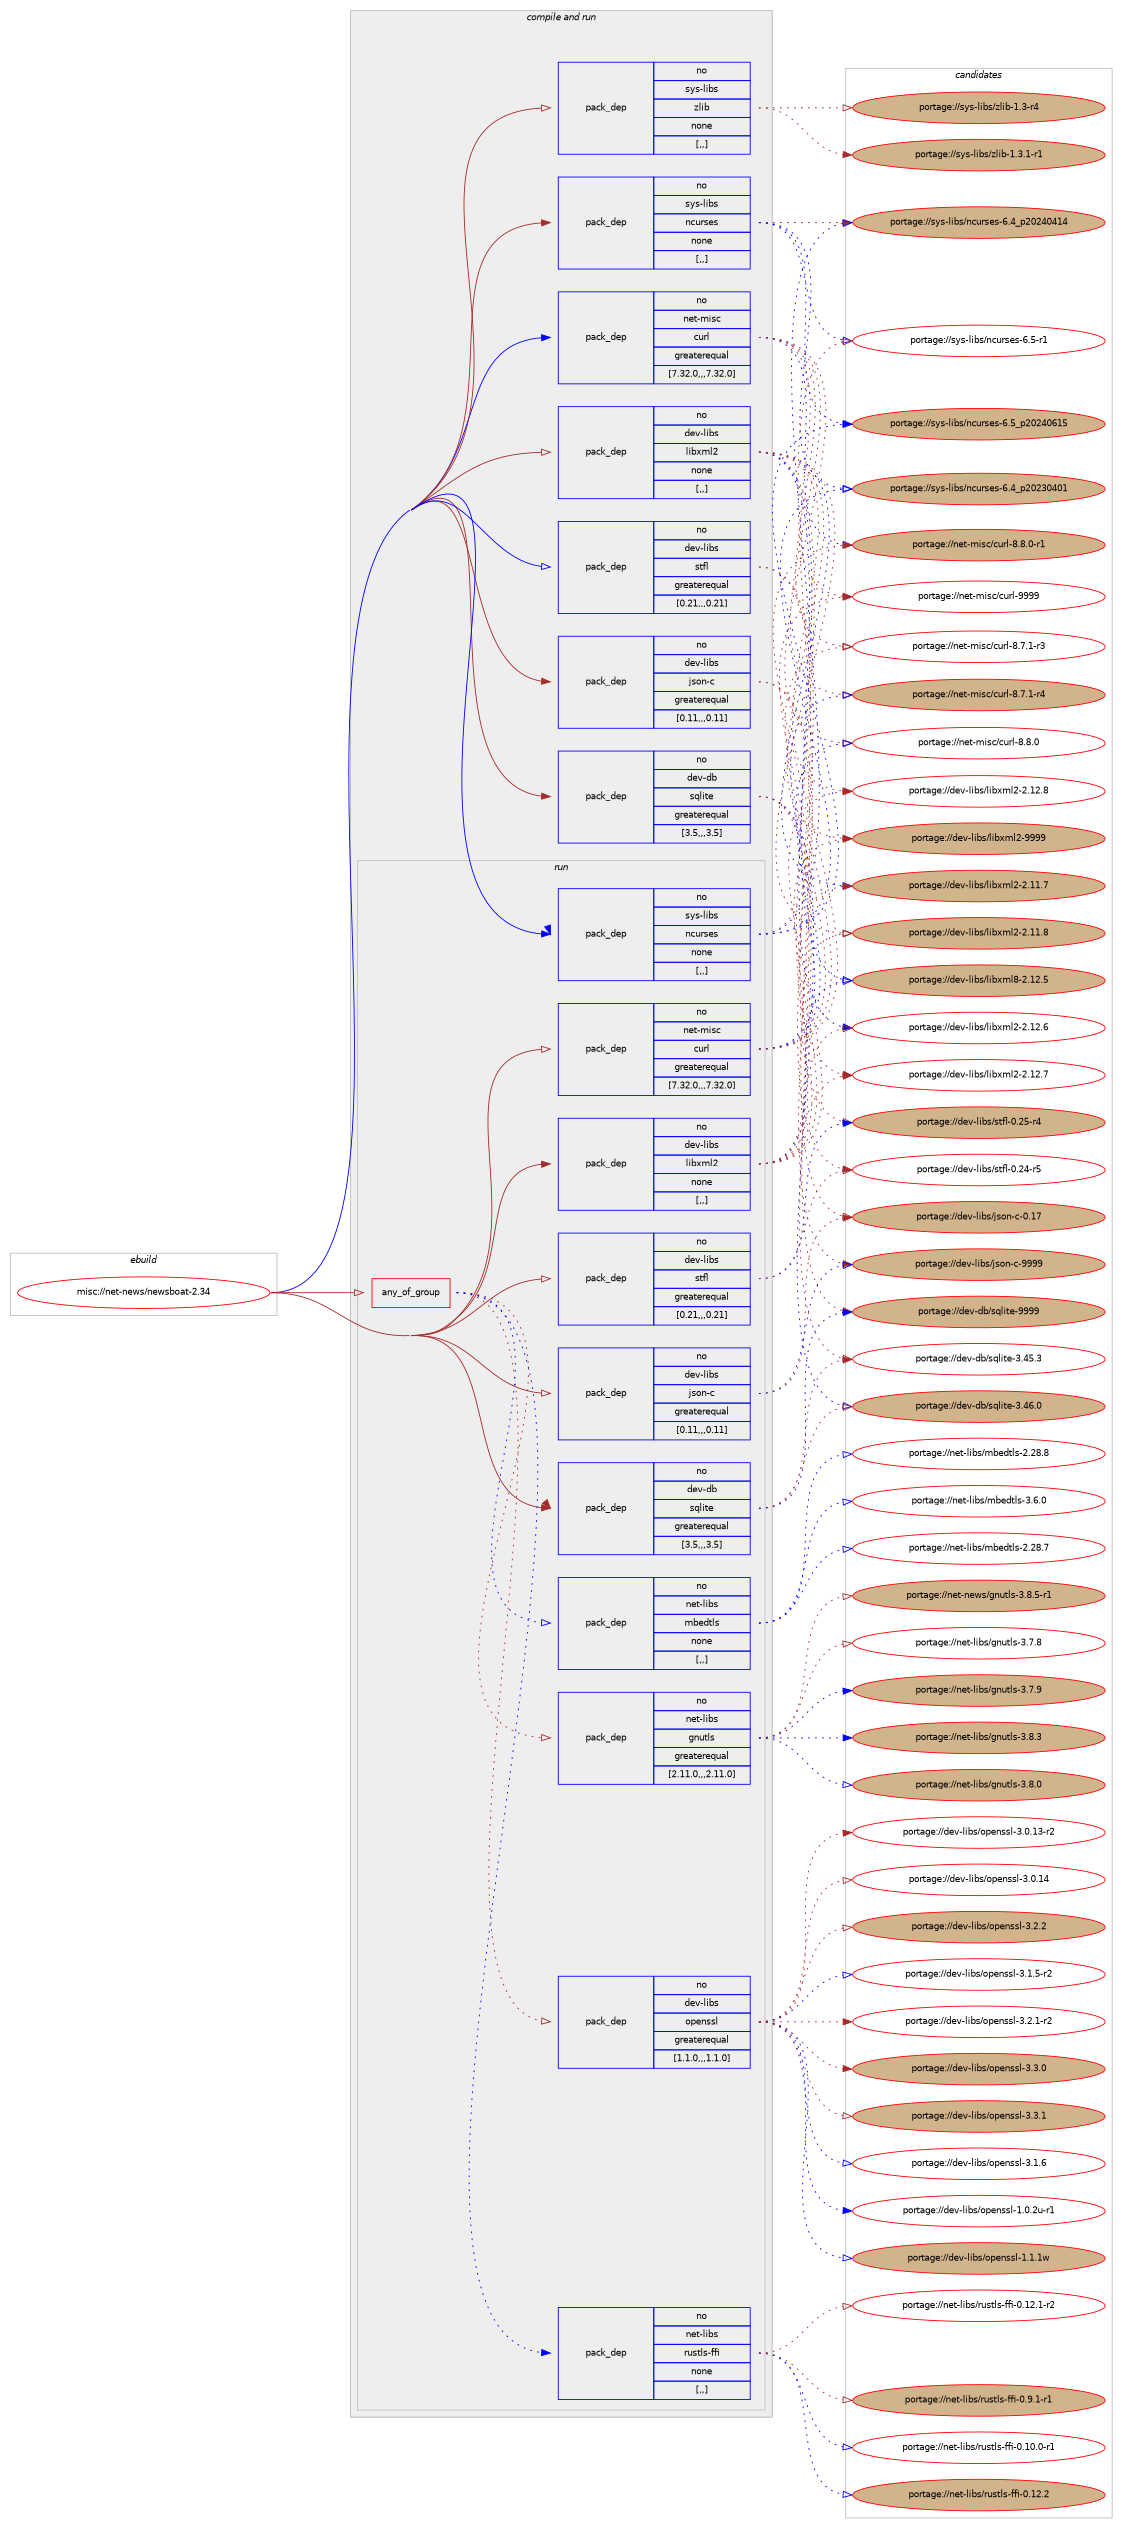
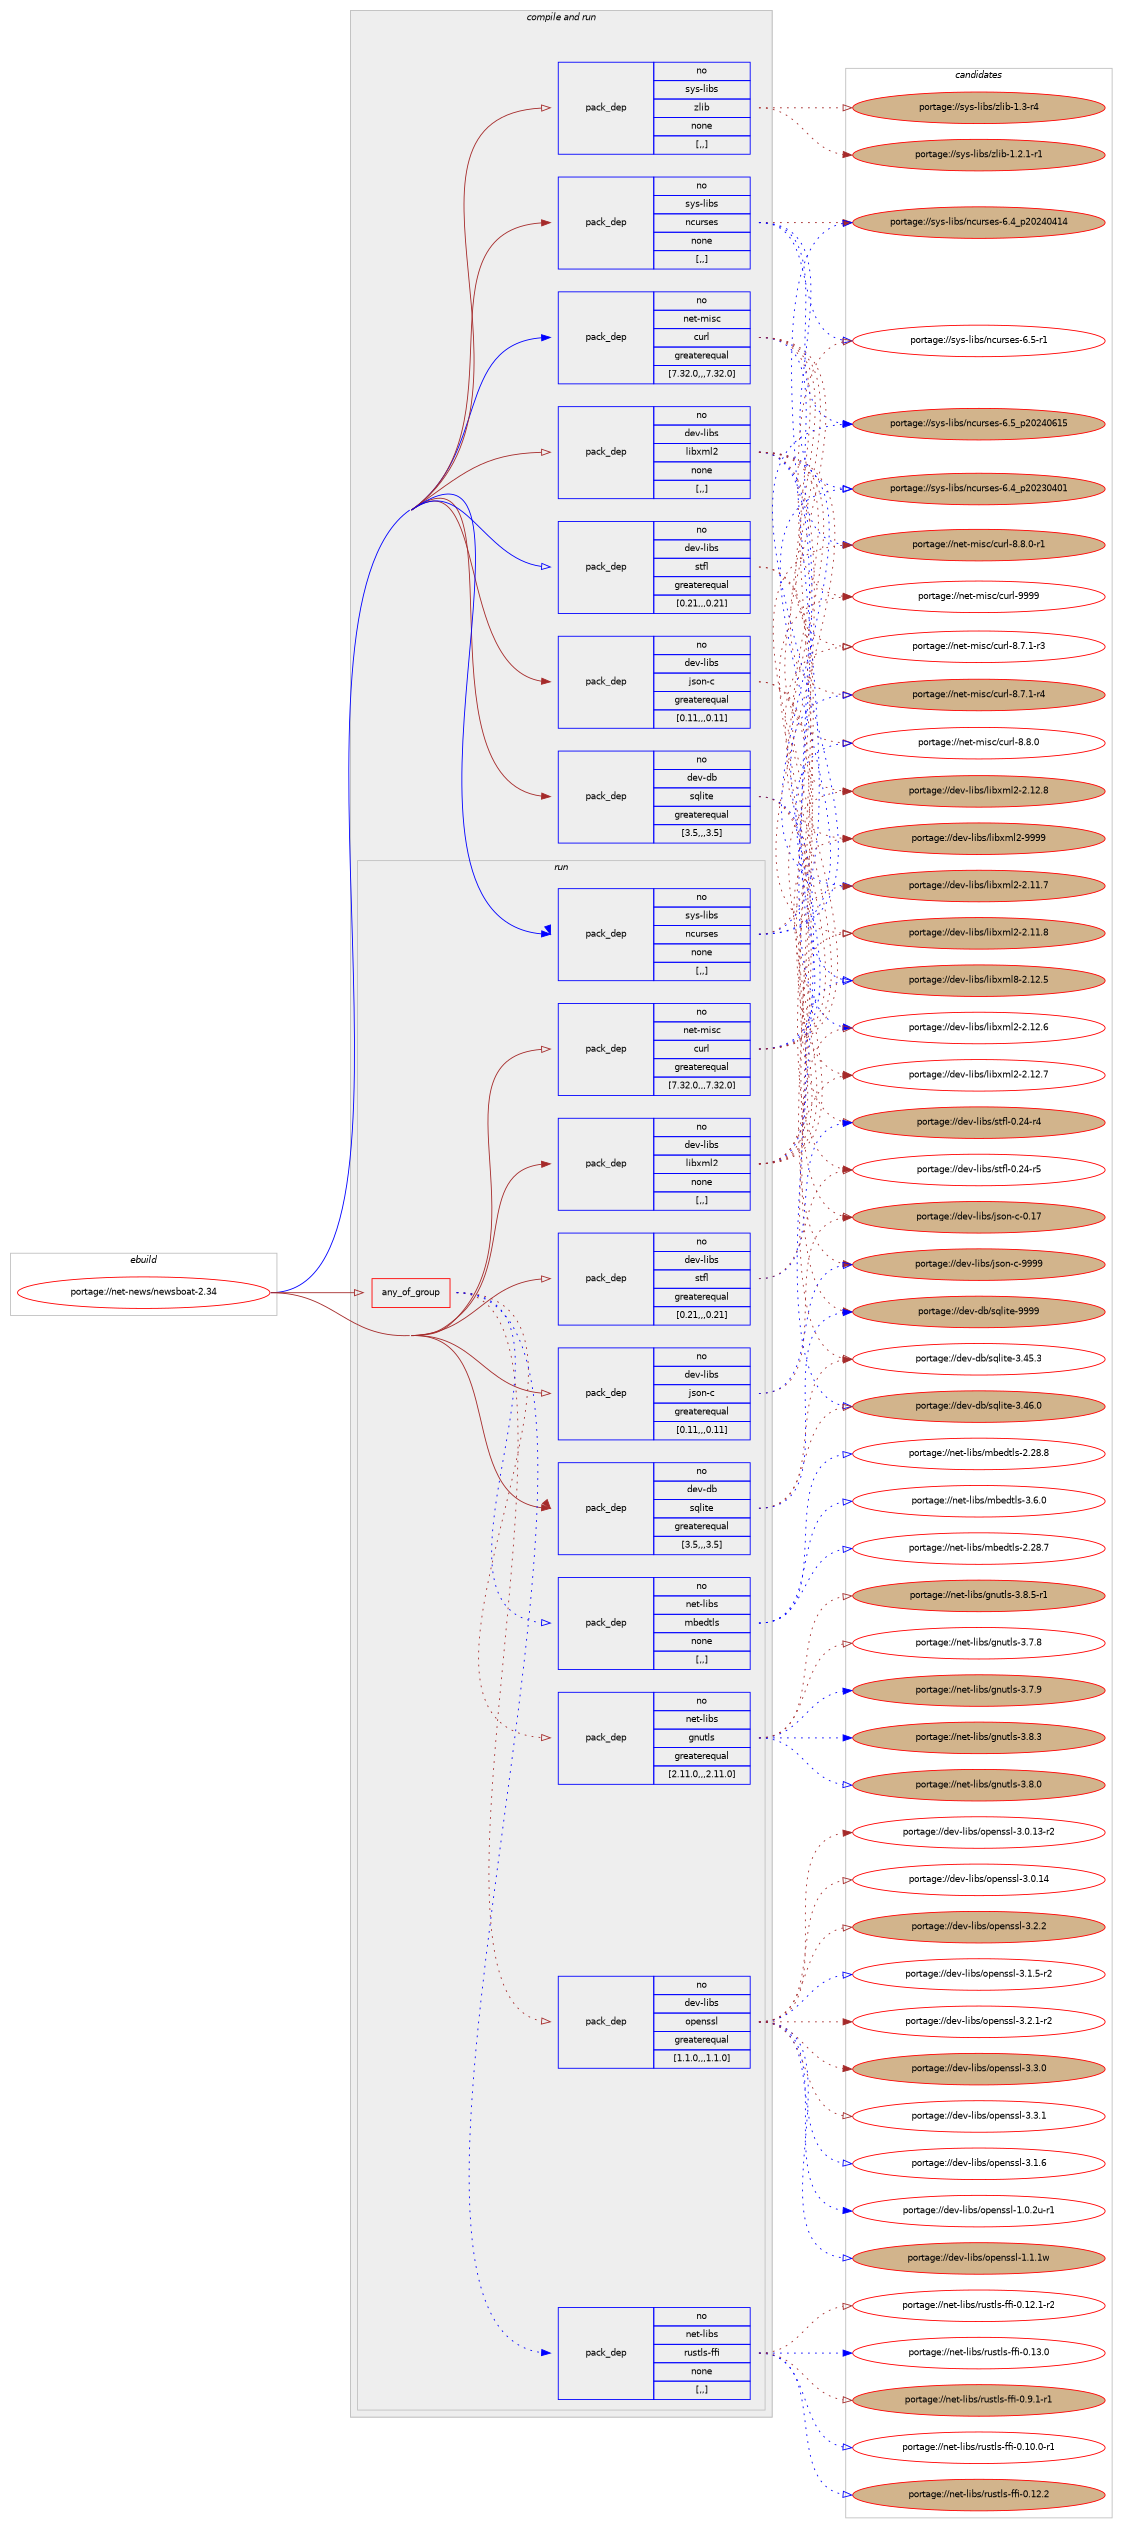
node "portage://sys-libs/zlib-1.3.1-r1": label "portage://sys-libs/zlib-1.3.1-r1" -> "portage://sys-libs/zlib-1.2.1-r1"
node "portage://dev-libs/libxml2-2.12.8": fillcolor white -> tan
node "portage://dev-libs/stfl-0.25-r4": label "portage://dev-libs/stfl-0.25-r4" -> "portage://dev-libs/stfl-0.24-r4"
node "misc://net-news/newsboat-2.34": label "misc://net-news/newsboat-2.34" -> "portage://net-news/newsboat-2.34"
node "portage://net-news/gnutls-3.8.5-r1": label "portage://net-news/gnutls-3.8.5-r1" -> "portage://net-libs/gnutls-3.8.5-r1"
node "portage://dev-libs/openssl-3.3.1": fillcolor tan -> white
node "portage://net-libs/rustls-ffi-0.13.0": added
